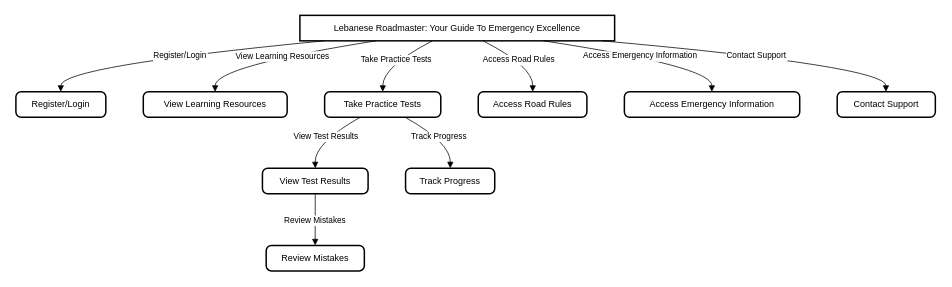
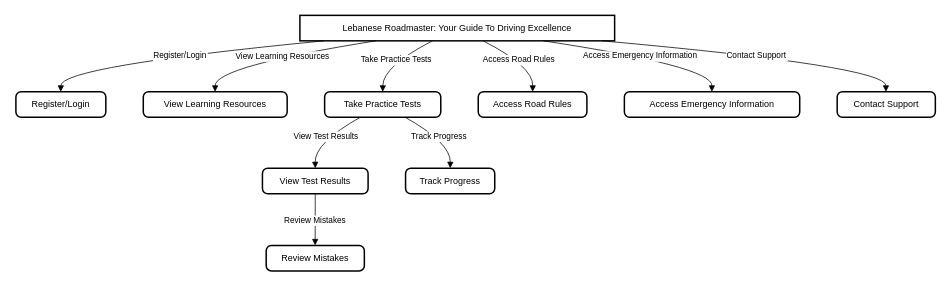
node "Lebanese Roadmaster: Your Guide To Emergency Excellence": label "Lebanese Roadmaster: Your Guide To Emergency Excellence" -> "Lebanese Roadmaster: Your Guide To Driving Excellence"
